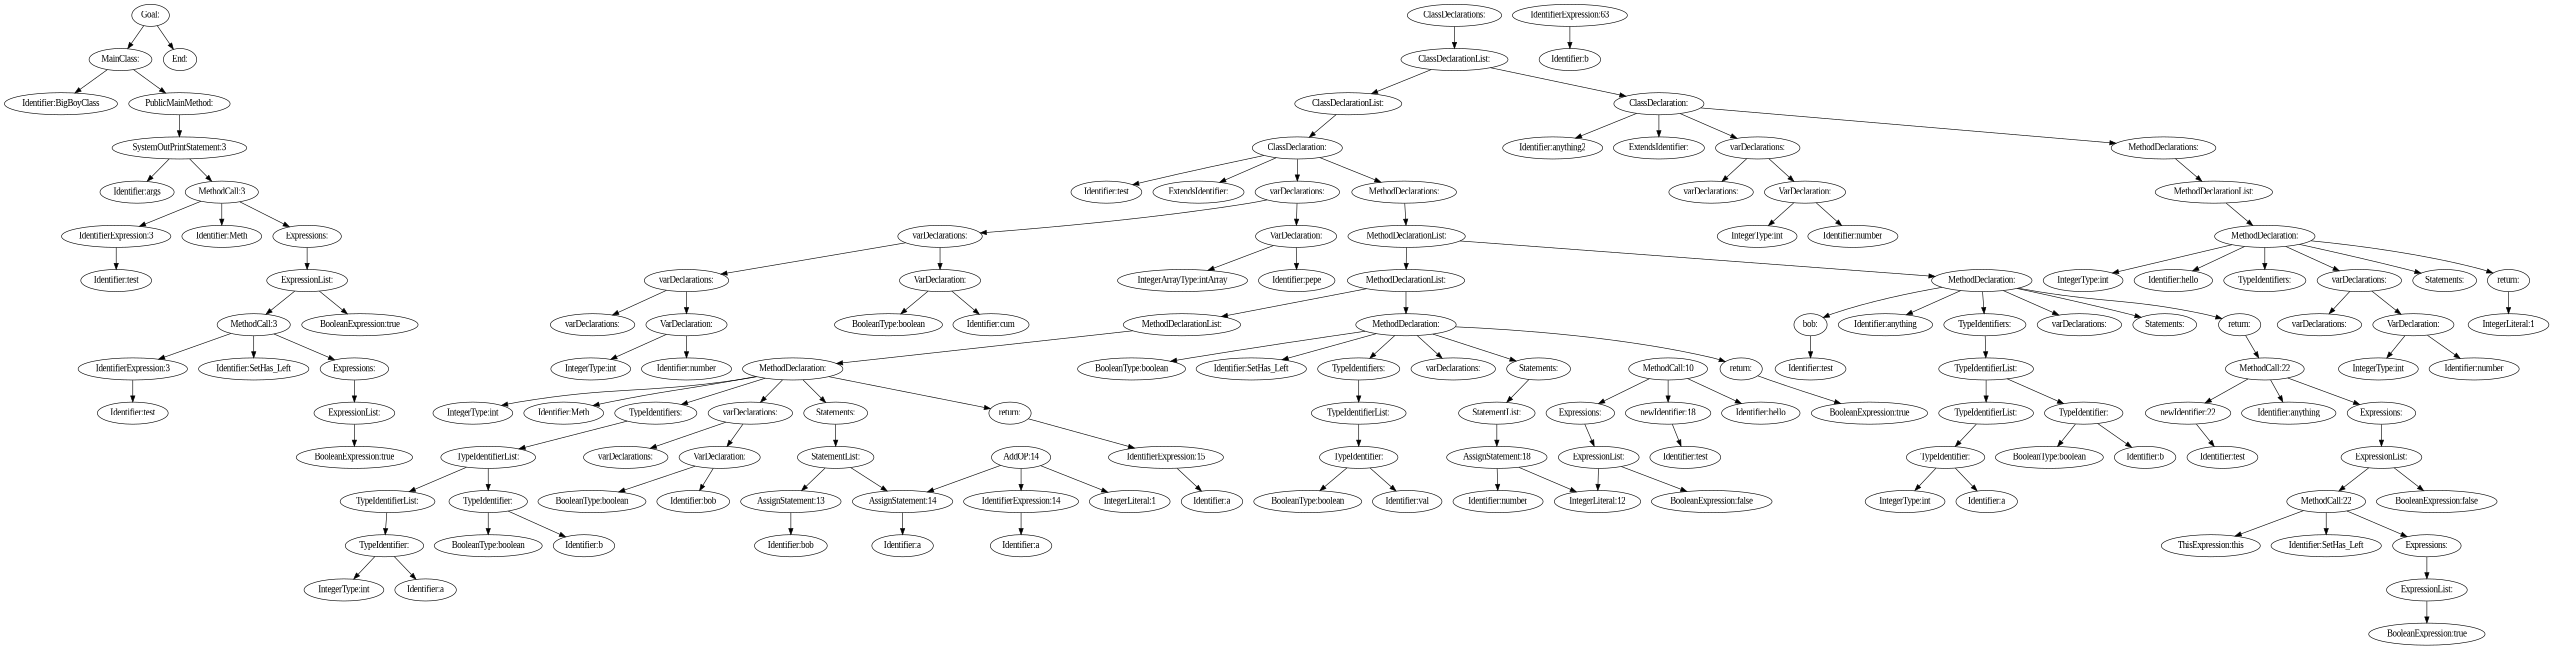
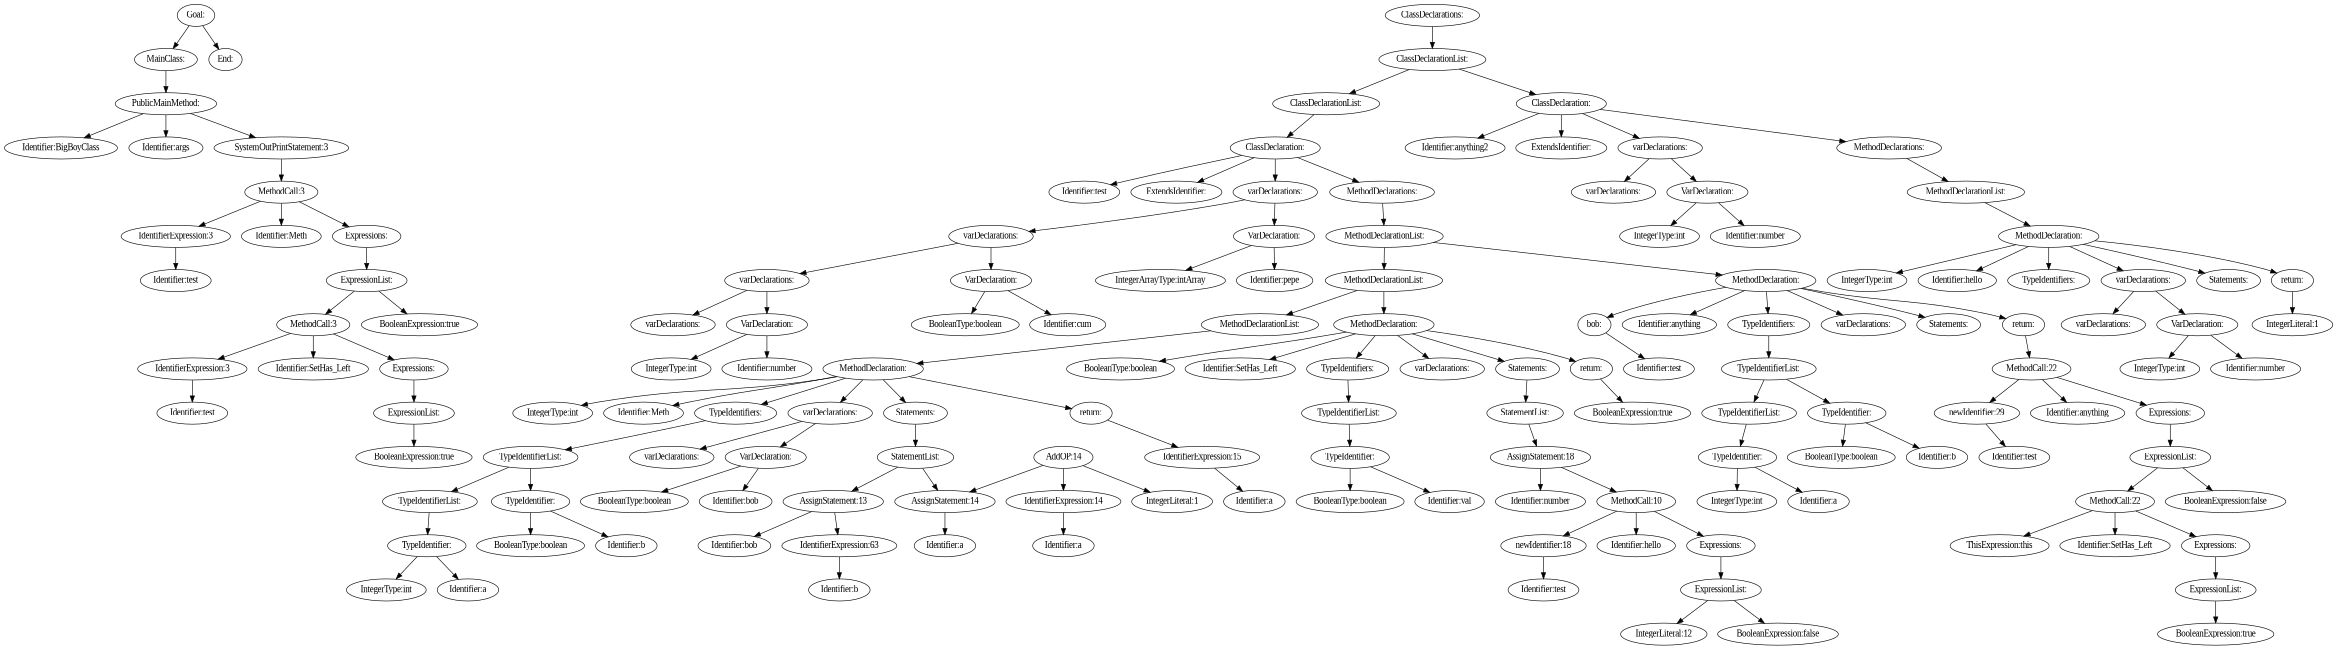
edge "MainClass:" -> "Identifier:BigBoyClass": now "PublicMainMethod:" -> "Identifier:BigBoyClass"
edge "SystemOutPrintStatement:3" -> "Identifier:args": now "PublicMainMethod:" -> "Identifier:args"
node "newIdentifier:22": label "newIdentifier:22" -> "newIdentifier:29"
edge "AssignStatement:18" -> "IntegerLiteral:12": now "AssignStatement:18" -> "MethodCall:10"
edge "AssignStatement:13" -> "IdentifierExpression:63": added
